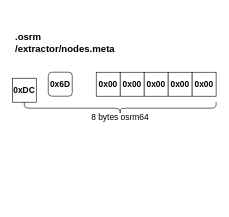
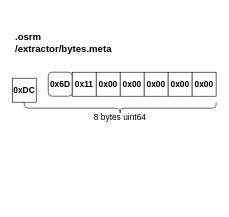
node ".osrm /extractor/nodes.meta": label ".osrm /extractor/nodes.meta" -> ".osrm /extractor/bytes.meta"
node "0x11": added
node "8 bytes osrm64": label "8 bytes osrm64" -> "8 bytes uint64"
